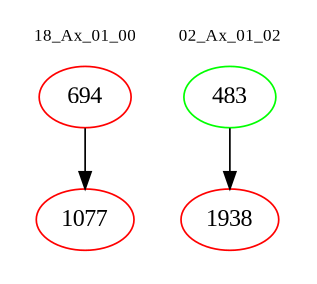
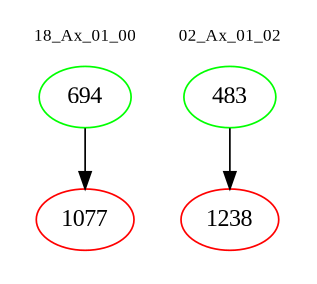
node "694": color red -> green
node "1938": label "1938" -> "1238"
